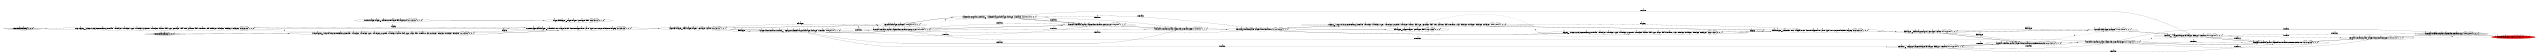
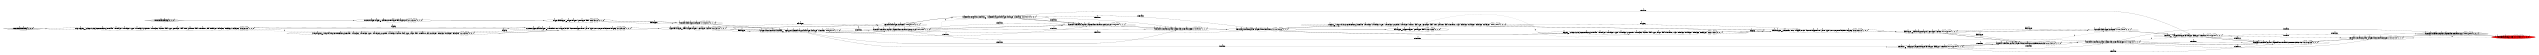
node "testOrientationParsing['0', '1', '0']": added
node "assertThat(fieldMapper,instanceOf())@@@5@@@['0', '1', '0']": added
node "testOrientationParsing['0', '0', '1']": removed
